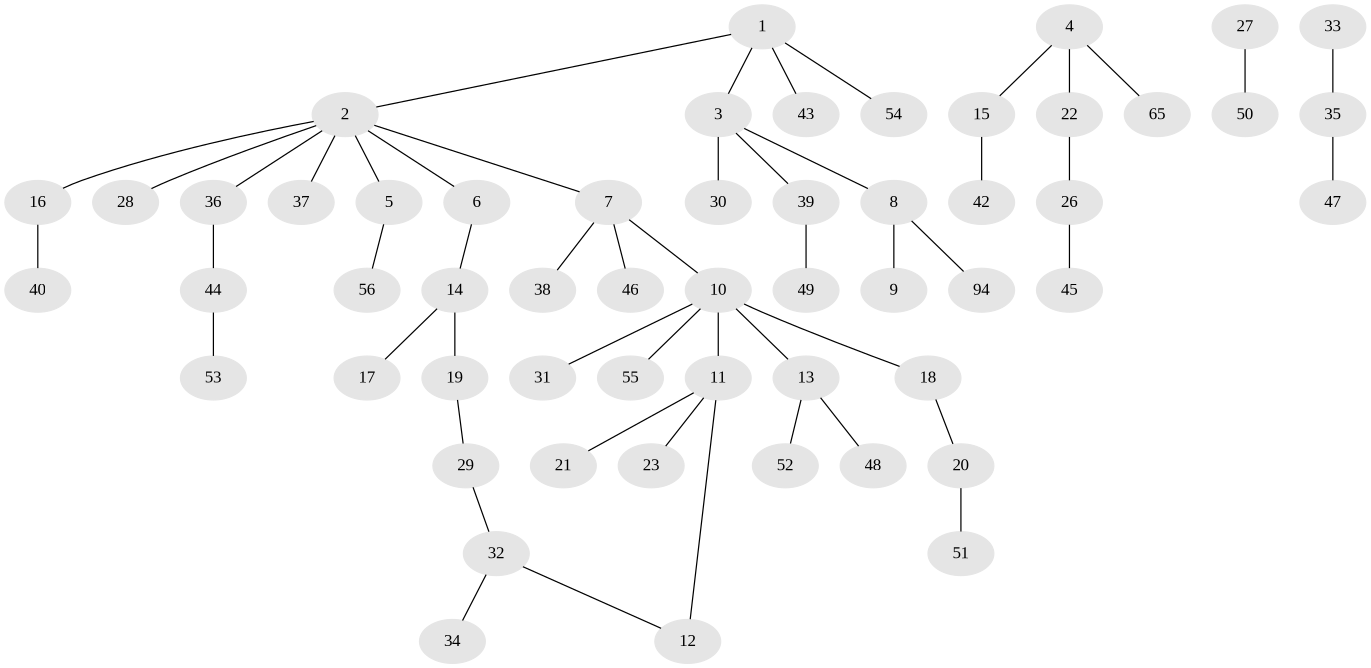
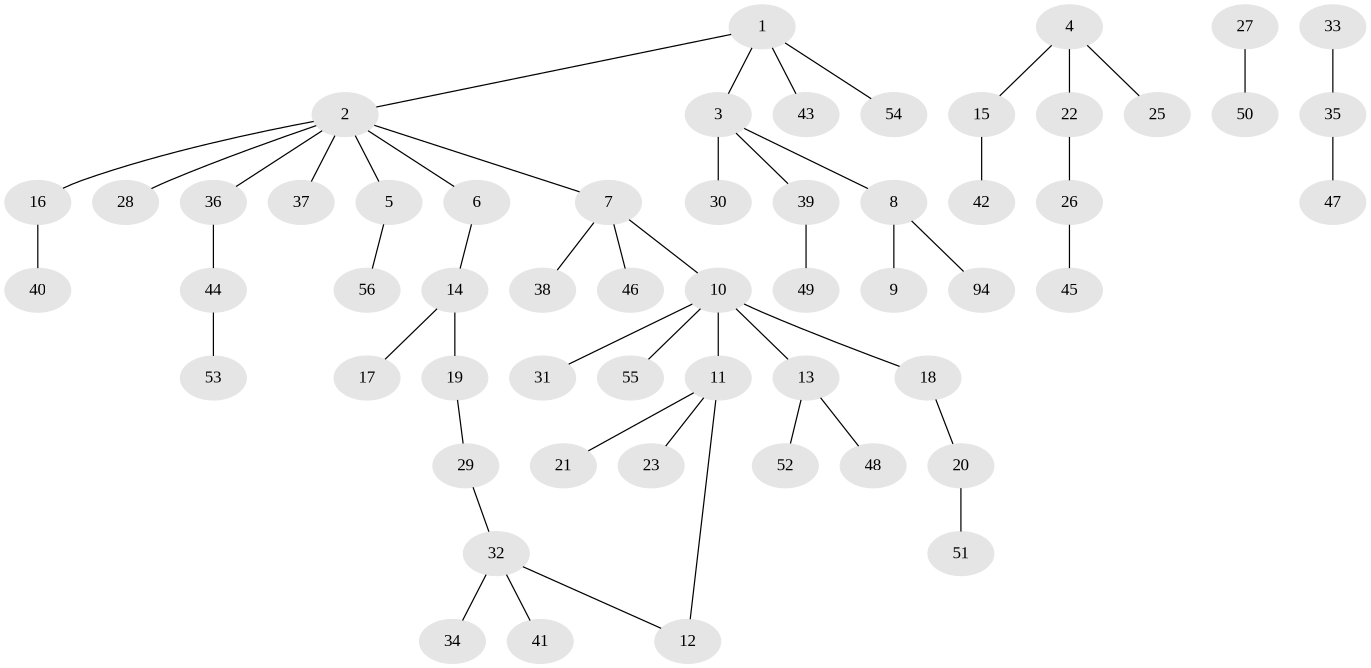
node "65": label "65" -> "25"
node "41": added
